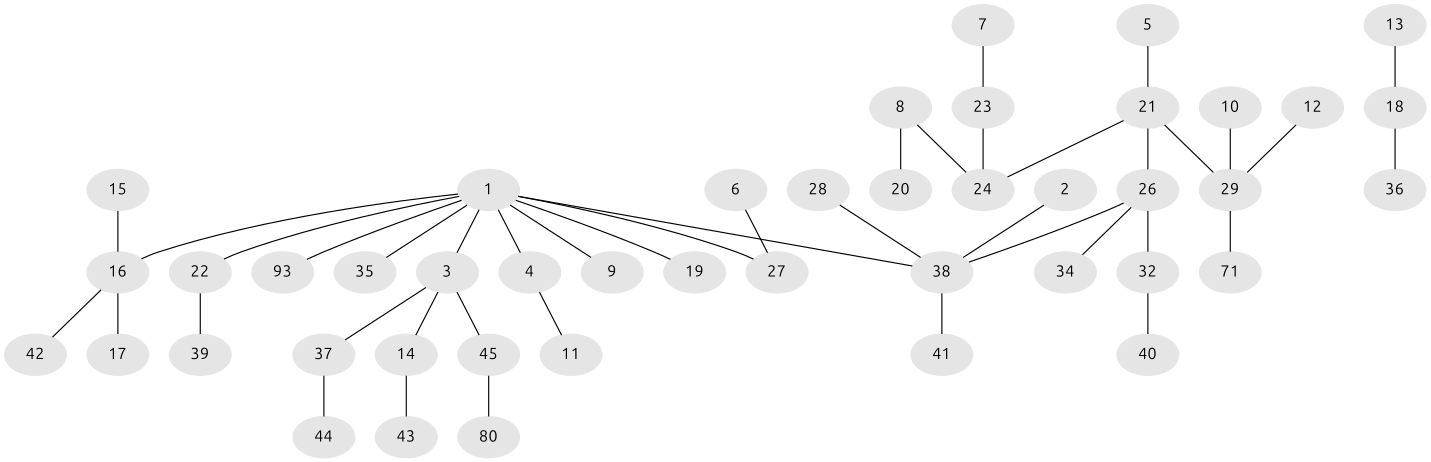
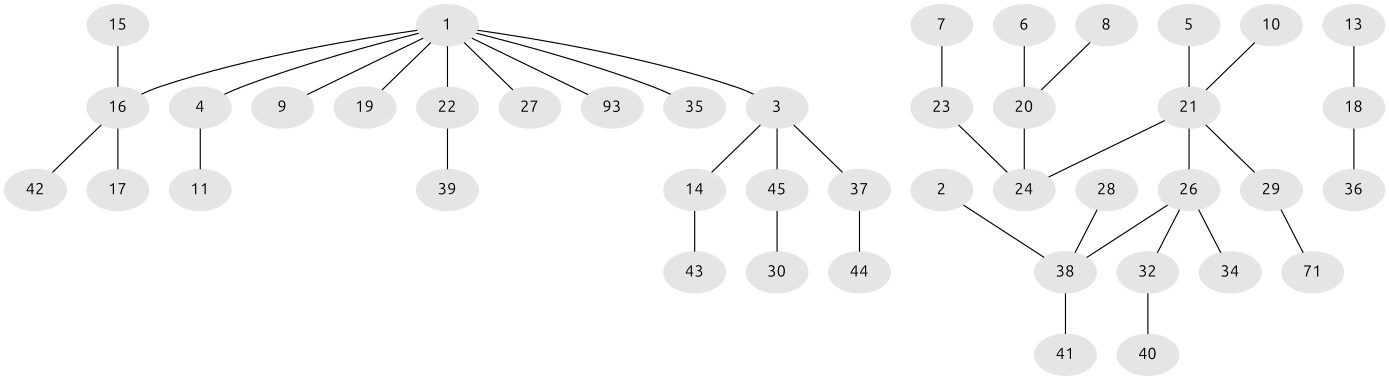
node "12": removed
edge "8" -- "24": now "20" -- "24"
edge "10" -- "29": now "10" -- "21"
edge "1" -- "38": removed
edge "6" -- "27": now "6" -- "20"
node "80": label "80" -> "30"
